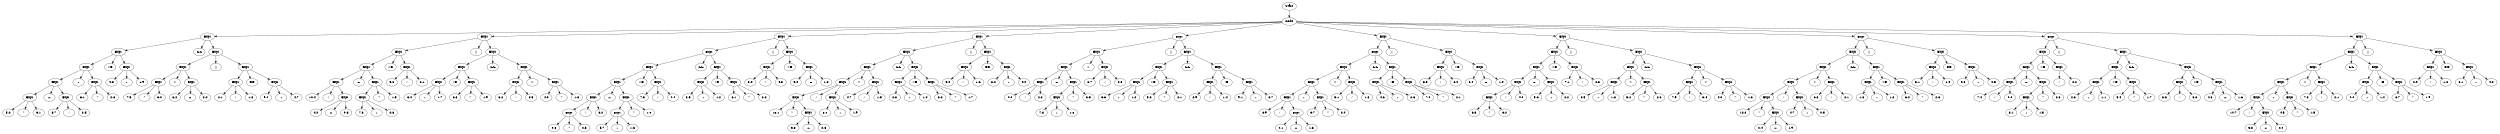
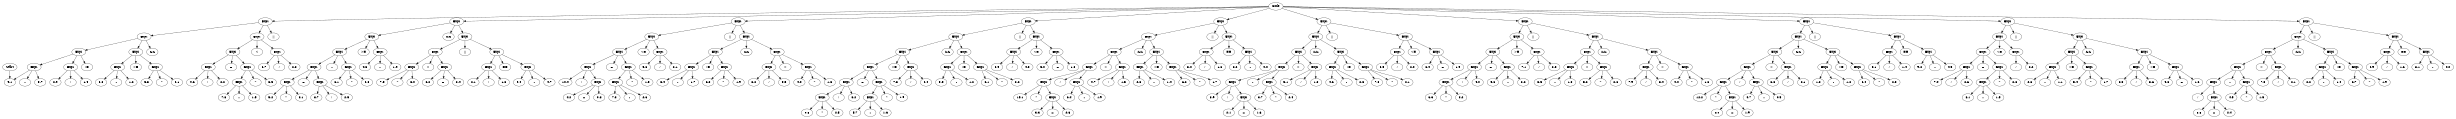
edge "Start" -> "Code": now "Start" -> "9.1"
node "14.7": removed
